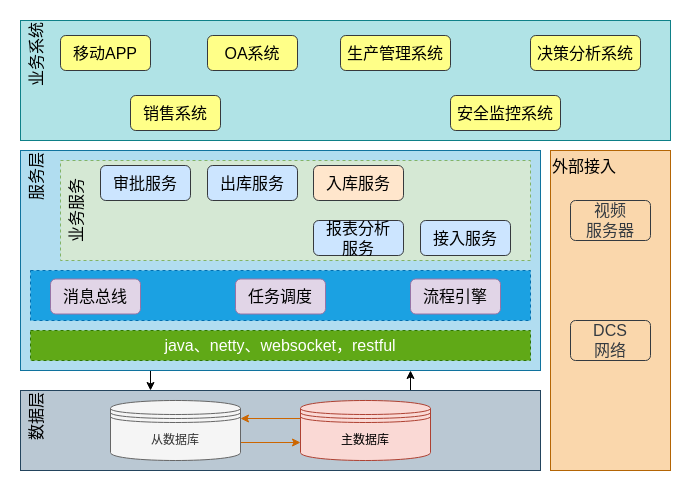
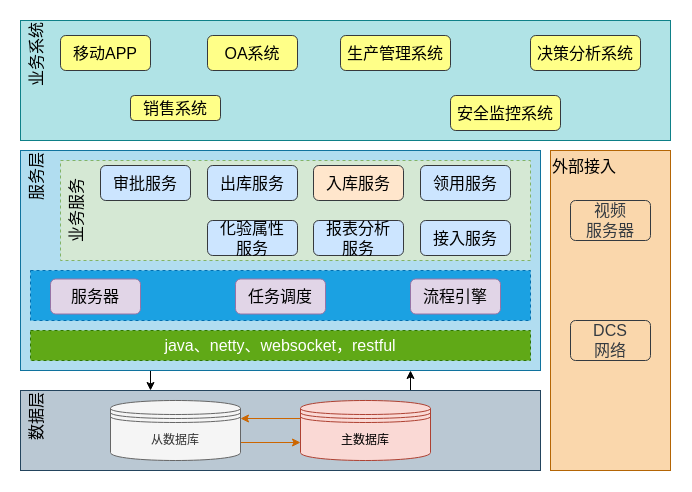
node "销售系统": size 90x35 -> 90x25
node "领用服务": added
node "化验属性 服务": added
node "消息总线": label "消息总线" -> "服务器"
